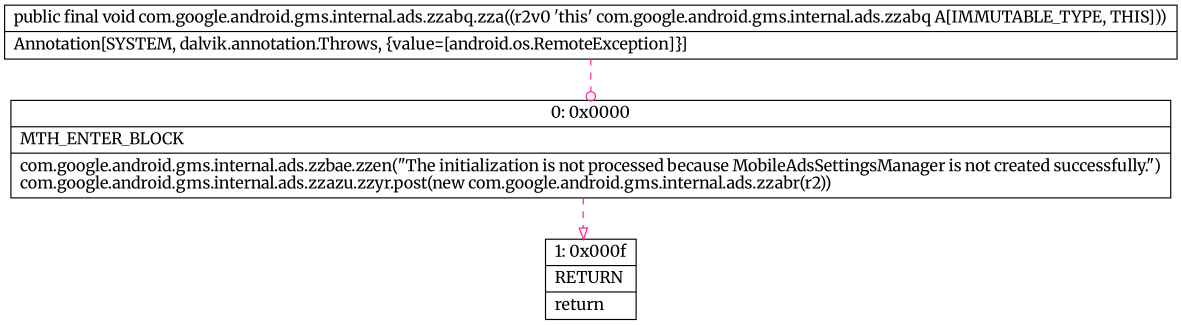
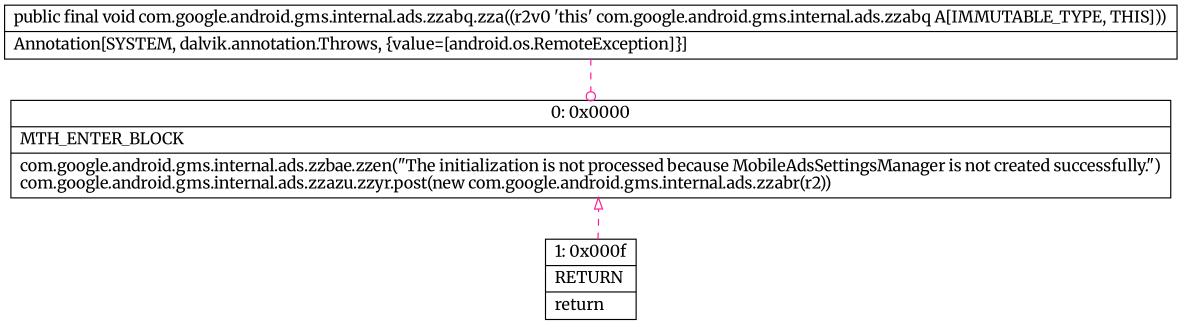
edge "0: 0x0000" -> "1: 0x000f": reversed
